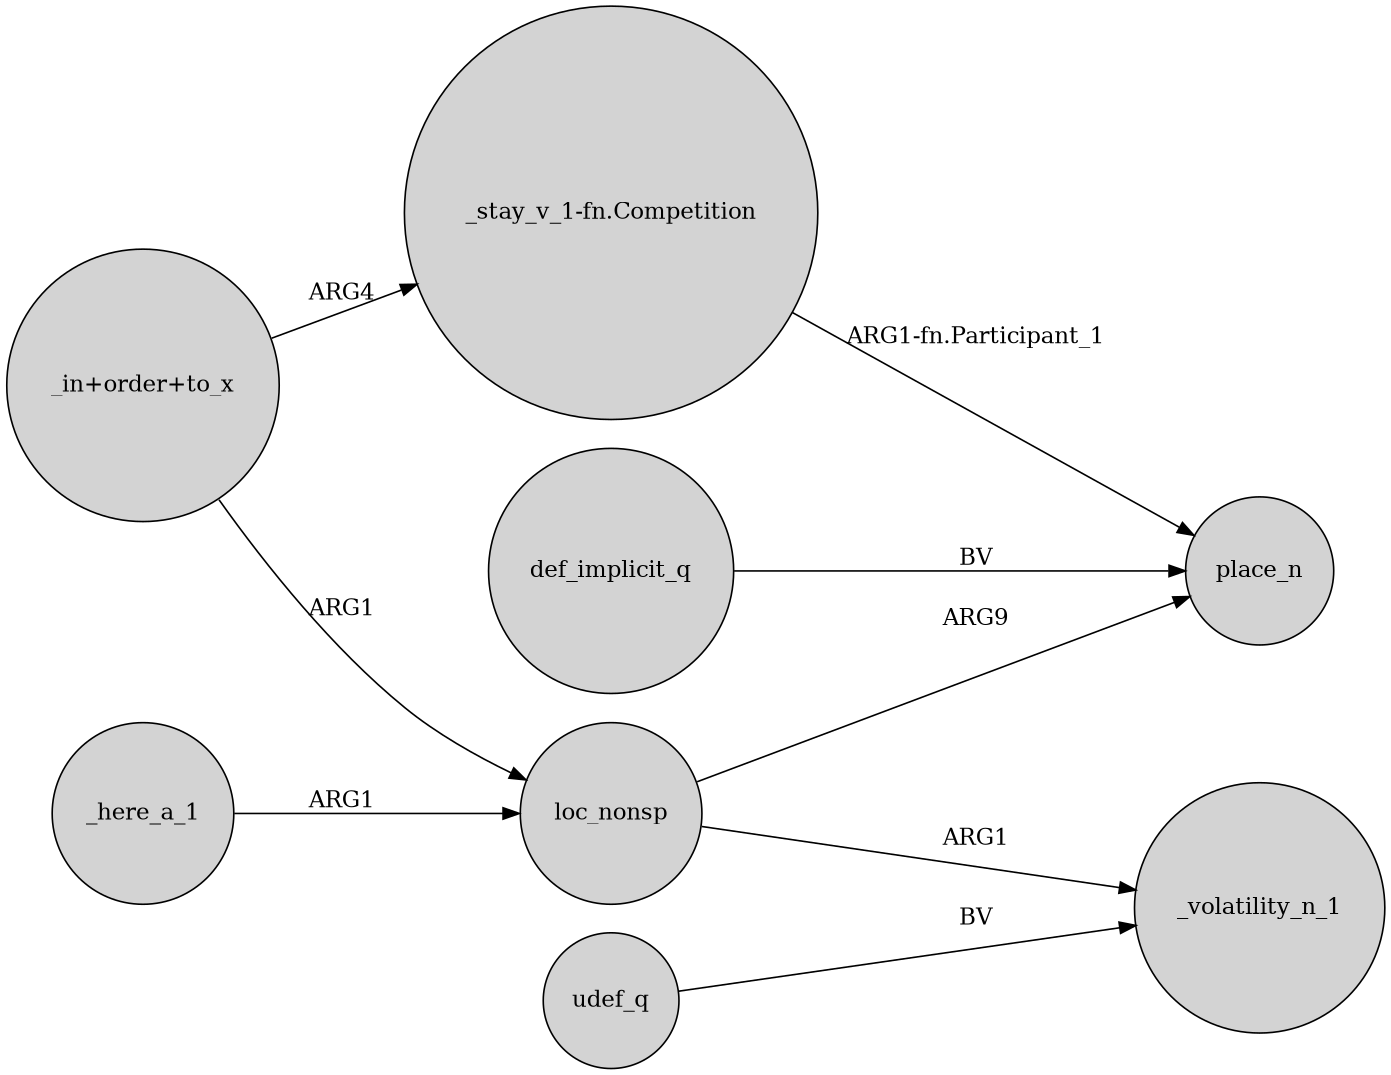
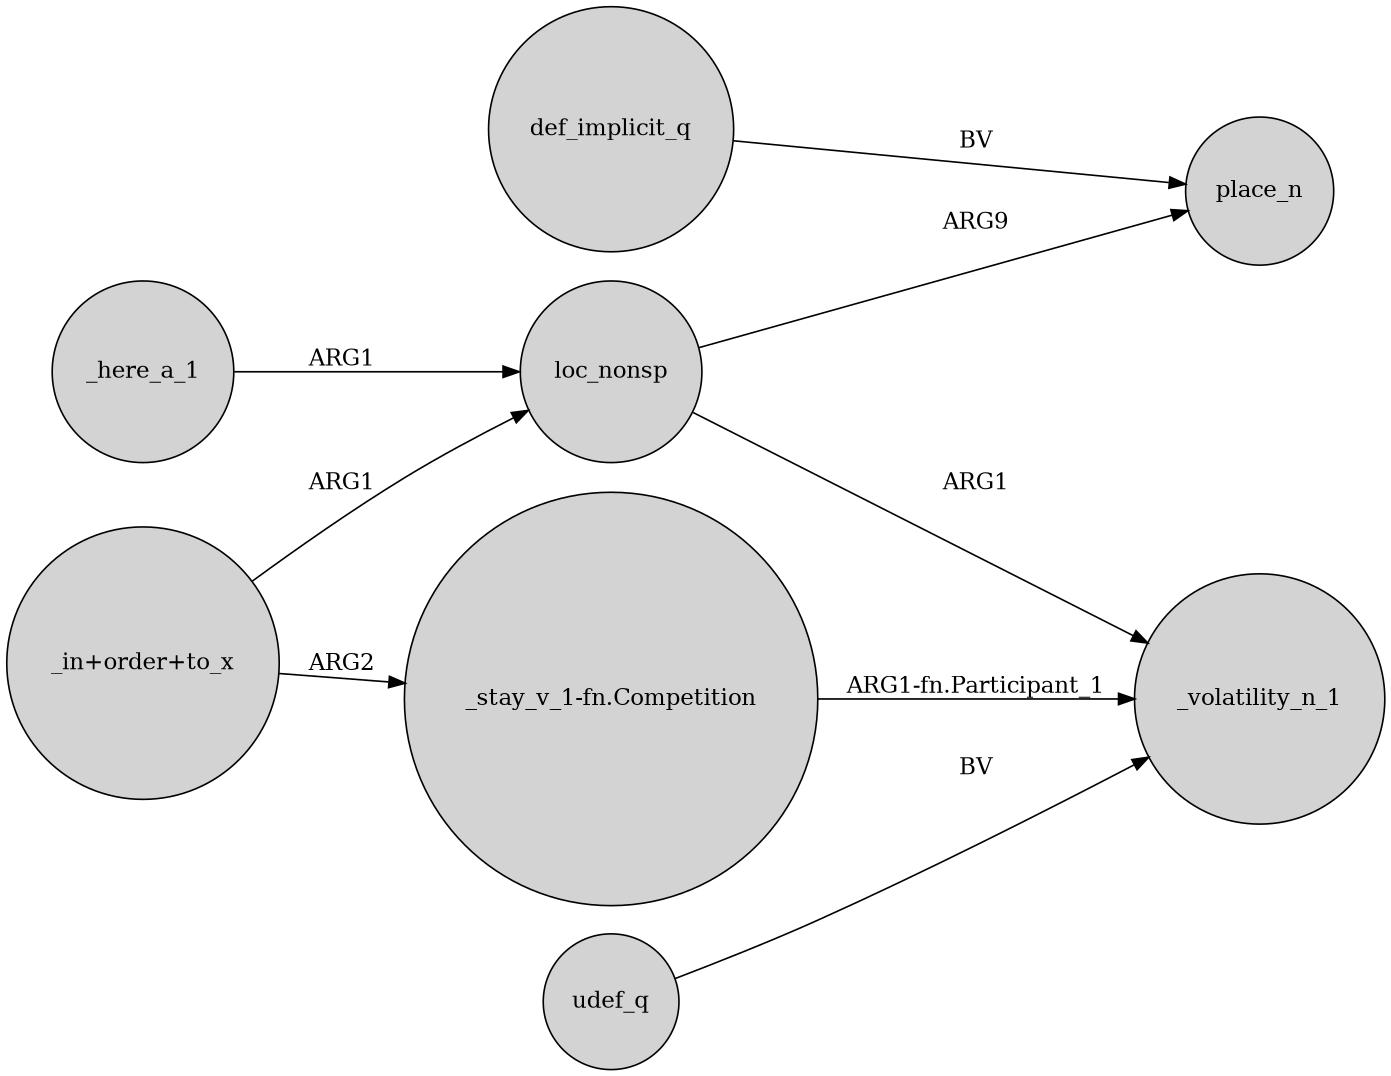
edge "_in+order+to_x" -> "_stay_v_1-fn.Competition": label "ARG4" -> "ARG2"
edge "_stay_v_1-fn.Competition" -> "place_n": now "_stay_v_1-fn.Competition" -> "_volatility_n_1"
